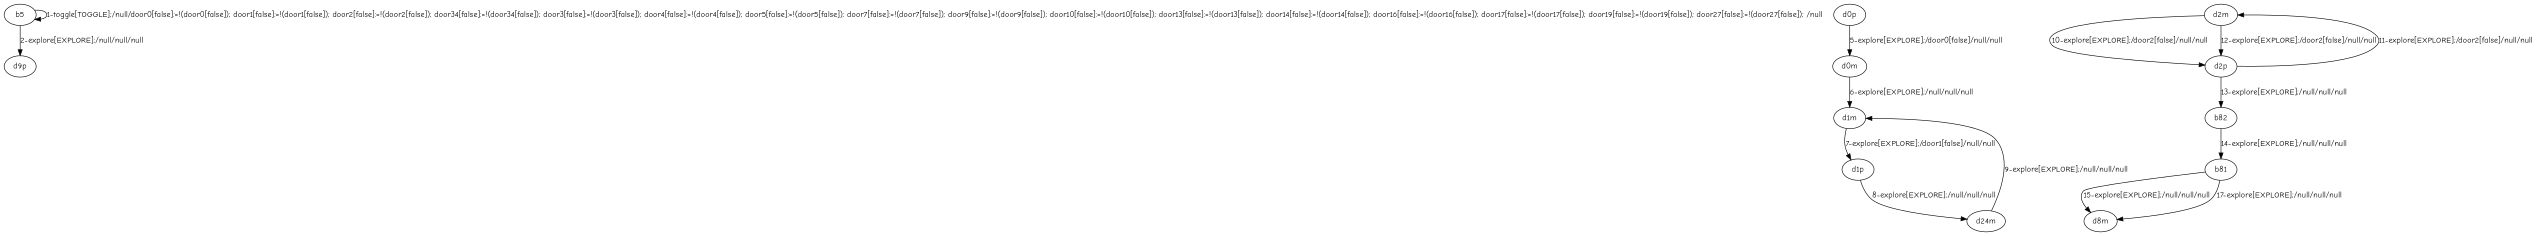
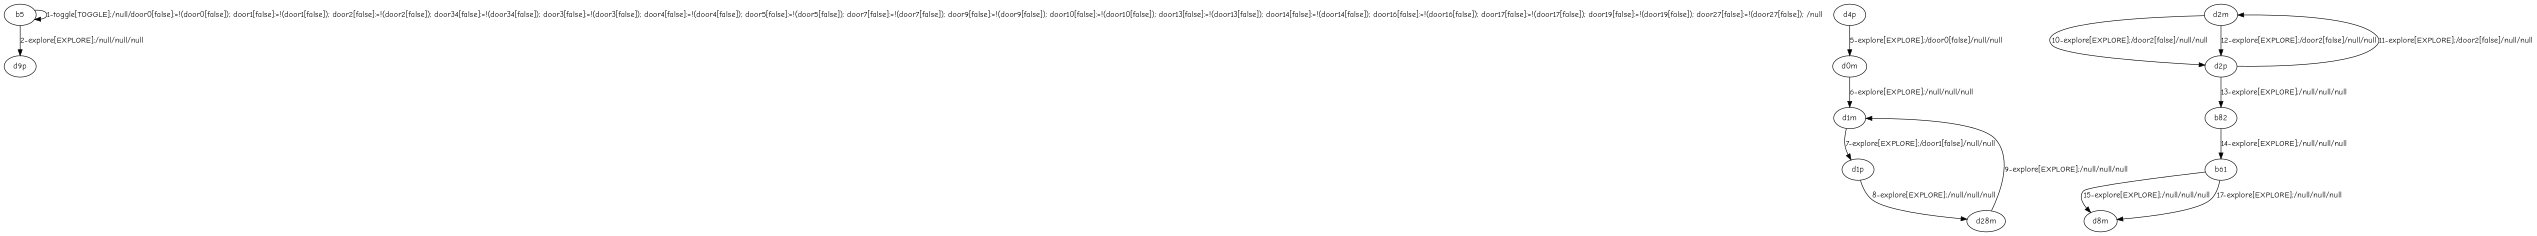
node "d0p": label "d0p" -> "d4p"
node "b81": label "b81" -> "b61"
node "d24m": label "d24m" -> "d28m"
